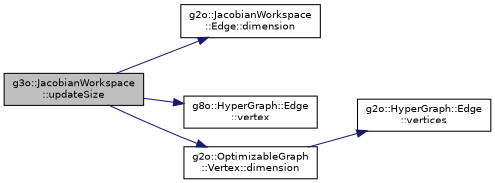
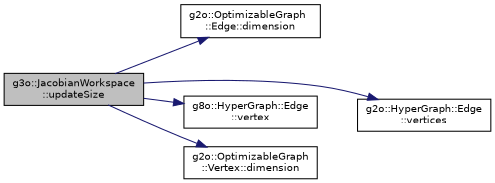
node "g2o::JacobianWorkspace ::Edge::dimension": label "g2o::JacobianWorkspace ::Edge::dimension" -> "g2o::OptimizableGraph ::Edge::dimension"
edge "g2o::OptimizableGraph ::Vertex::dimension" -> "g2o::HyperGraph::Edge ::vertices": now "g3o::JacobianWorkspace ::updateSize" -> "g2o::HyperGraph::Edge ::vertices"
